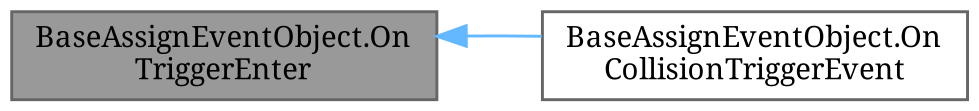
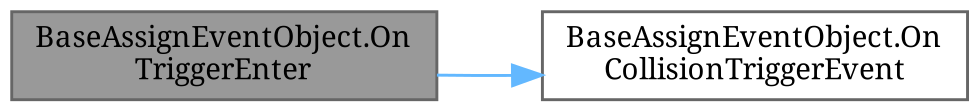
edge "BaseAssignEventObject.On CollisionTriggerEvent" -> "BaseAssignEventObject.On TriggerEnter": reversed
